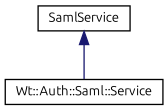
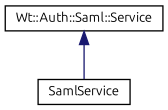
edge "Wt::Auth::Saml::Service" -> "SamlService": reversed
